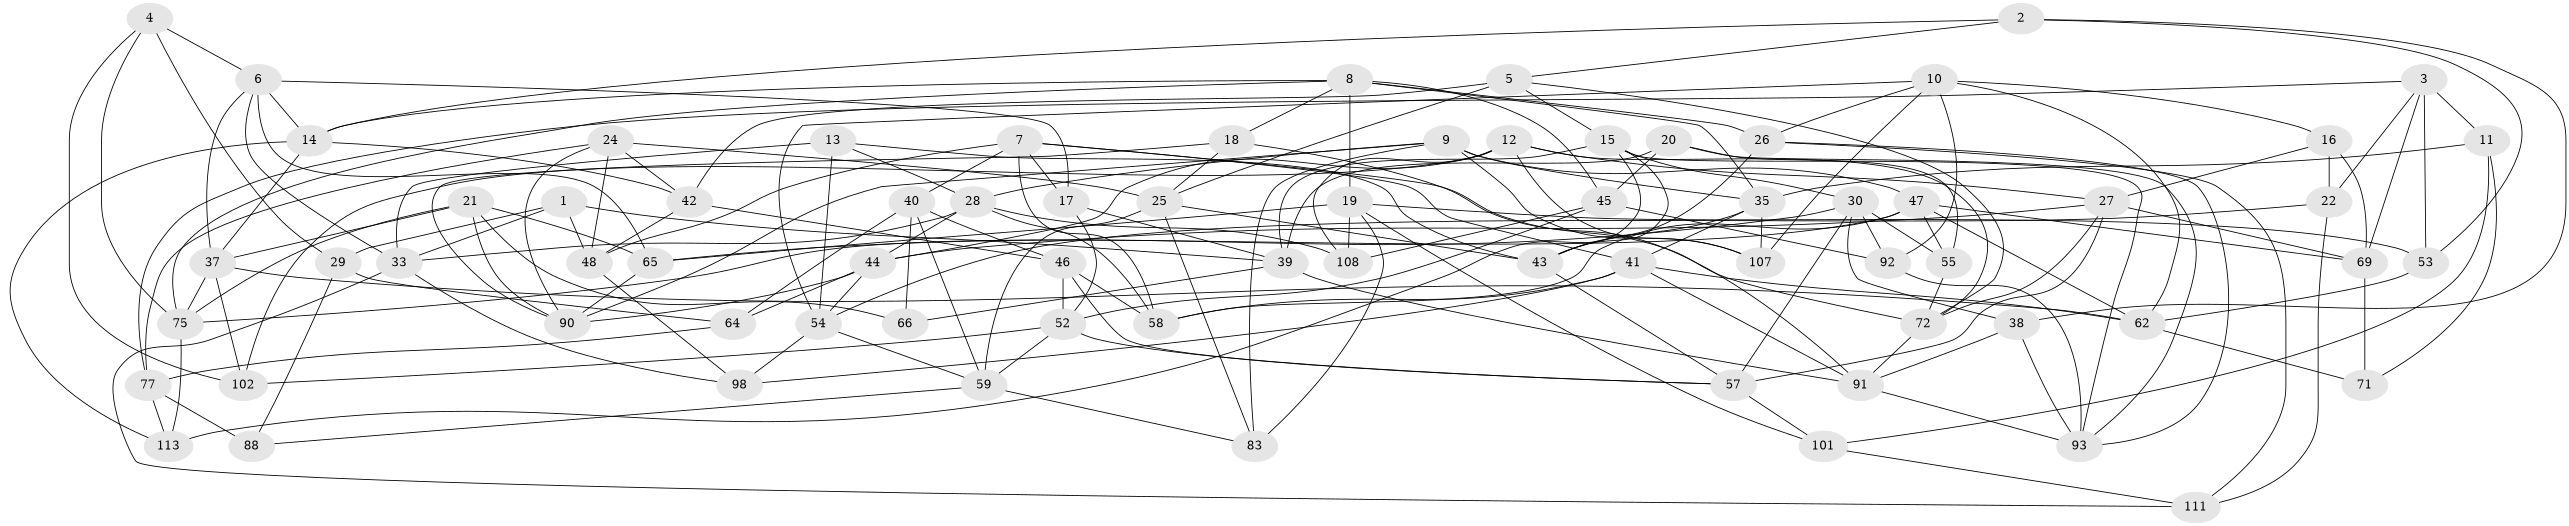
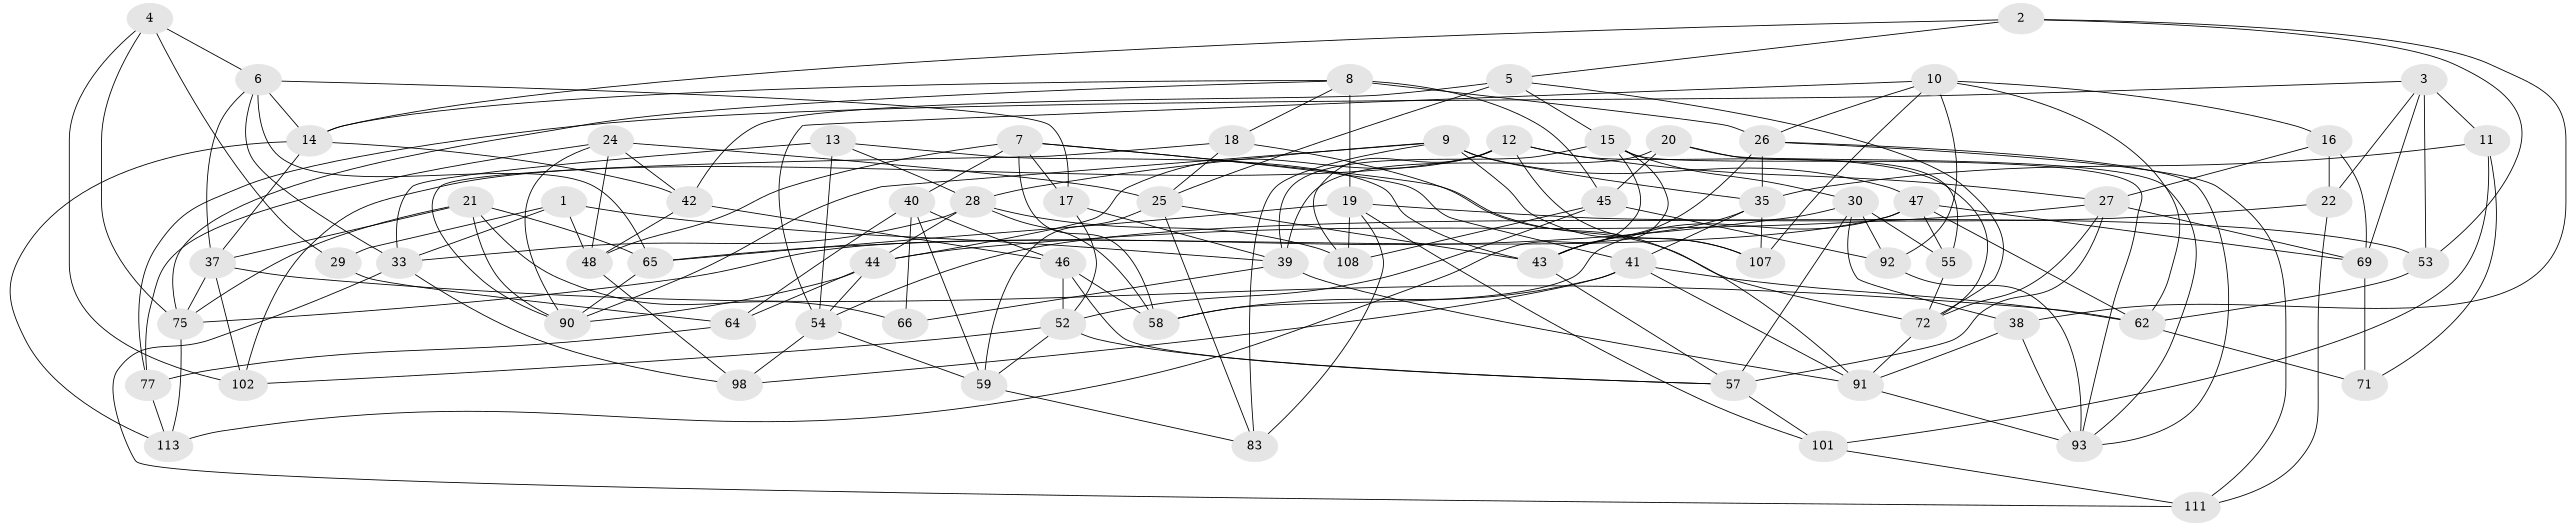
edge "8" -- "35": now "26" -- "35"
node "88": removed
